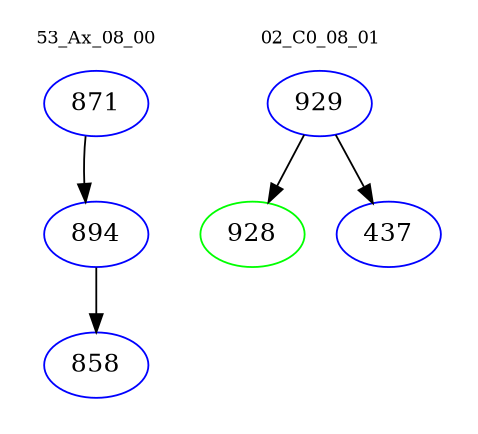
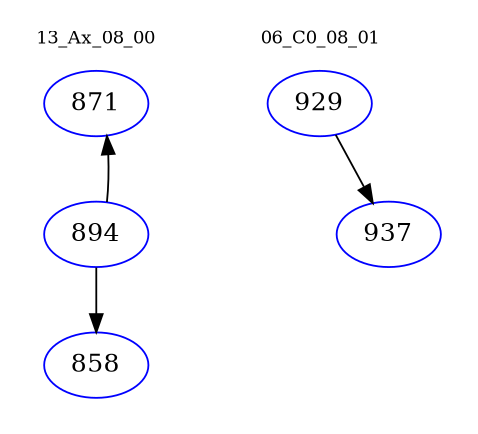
cluster "53_Ax_08_00": label "53_Ax_08_00" -> "13_Ax_08_00"
cluster "02_C0_08_01": label "02_C0_08_01" -> "06_C0_08_01"
edge "871" -> "894": reversed
node "928": removed
node "437": label "437" -> "937"
